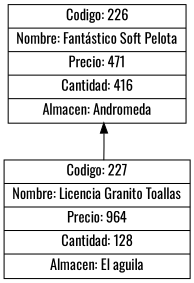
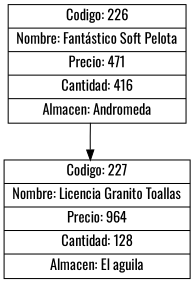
edge "Codigo: 227" -> "Codigo: 226": reversed
